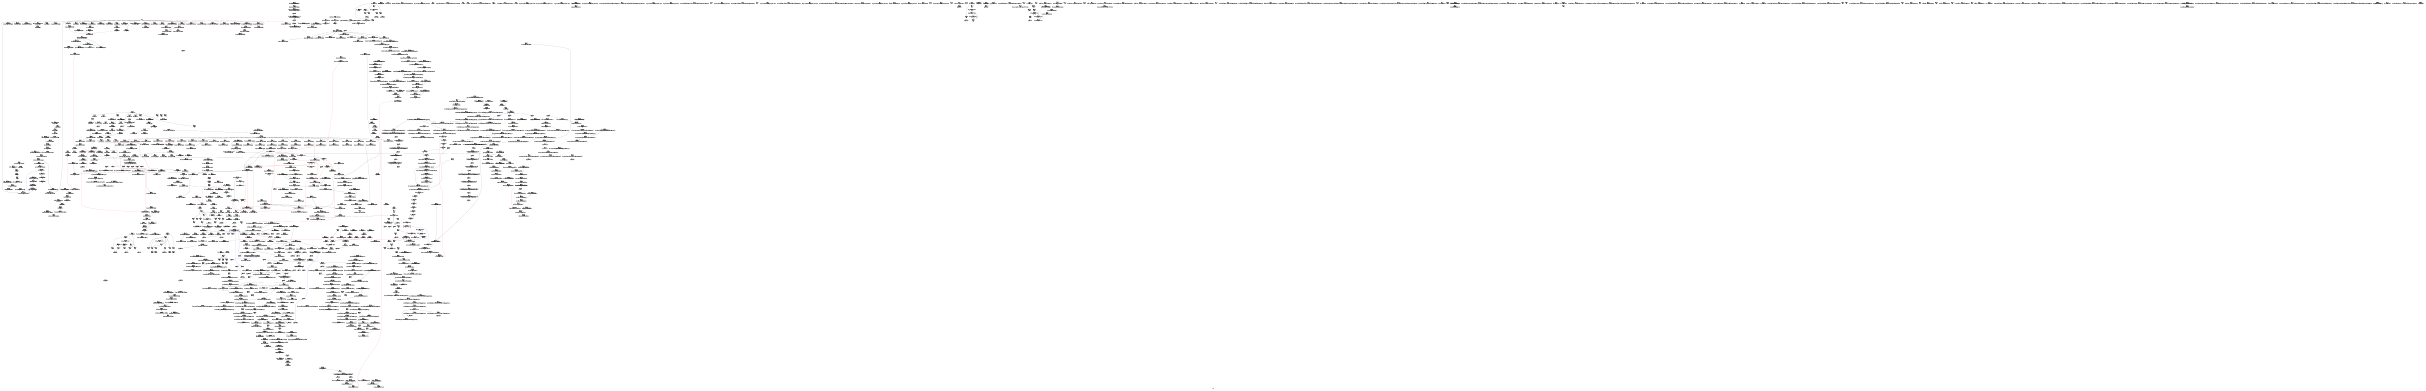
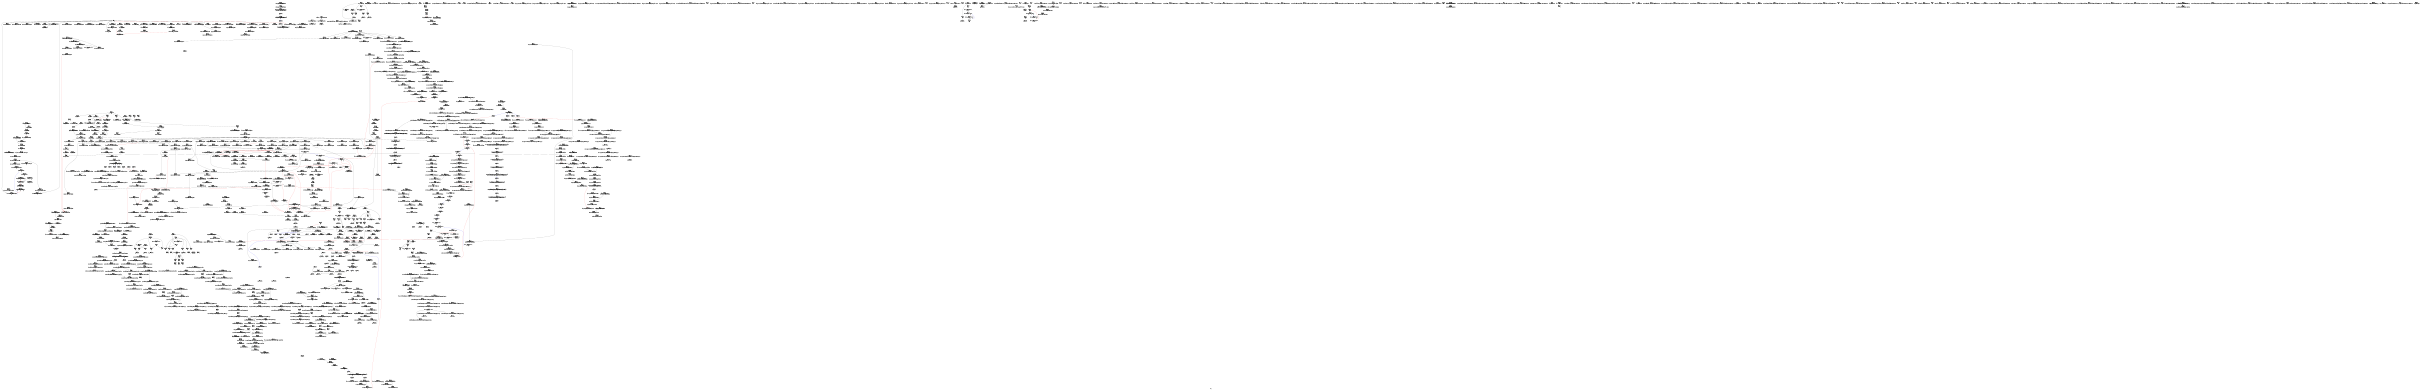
node "NodeID: 2085": removed
